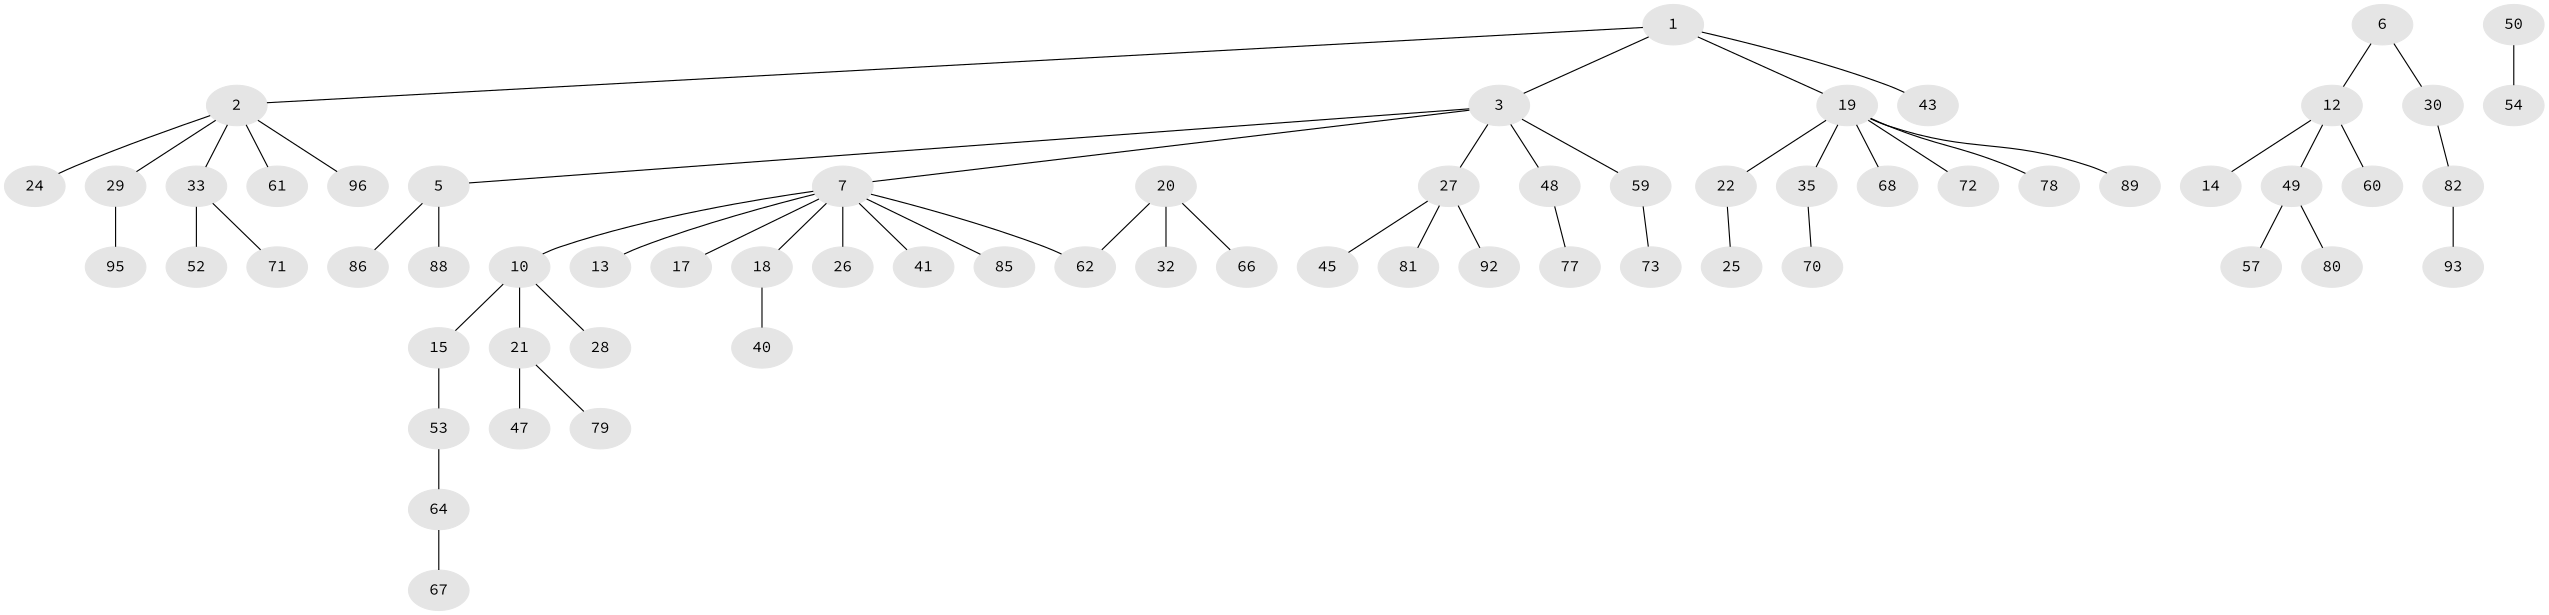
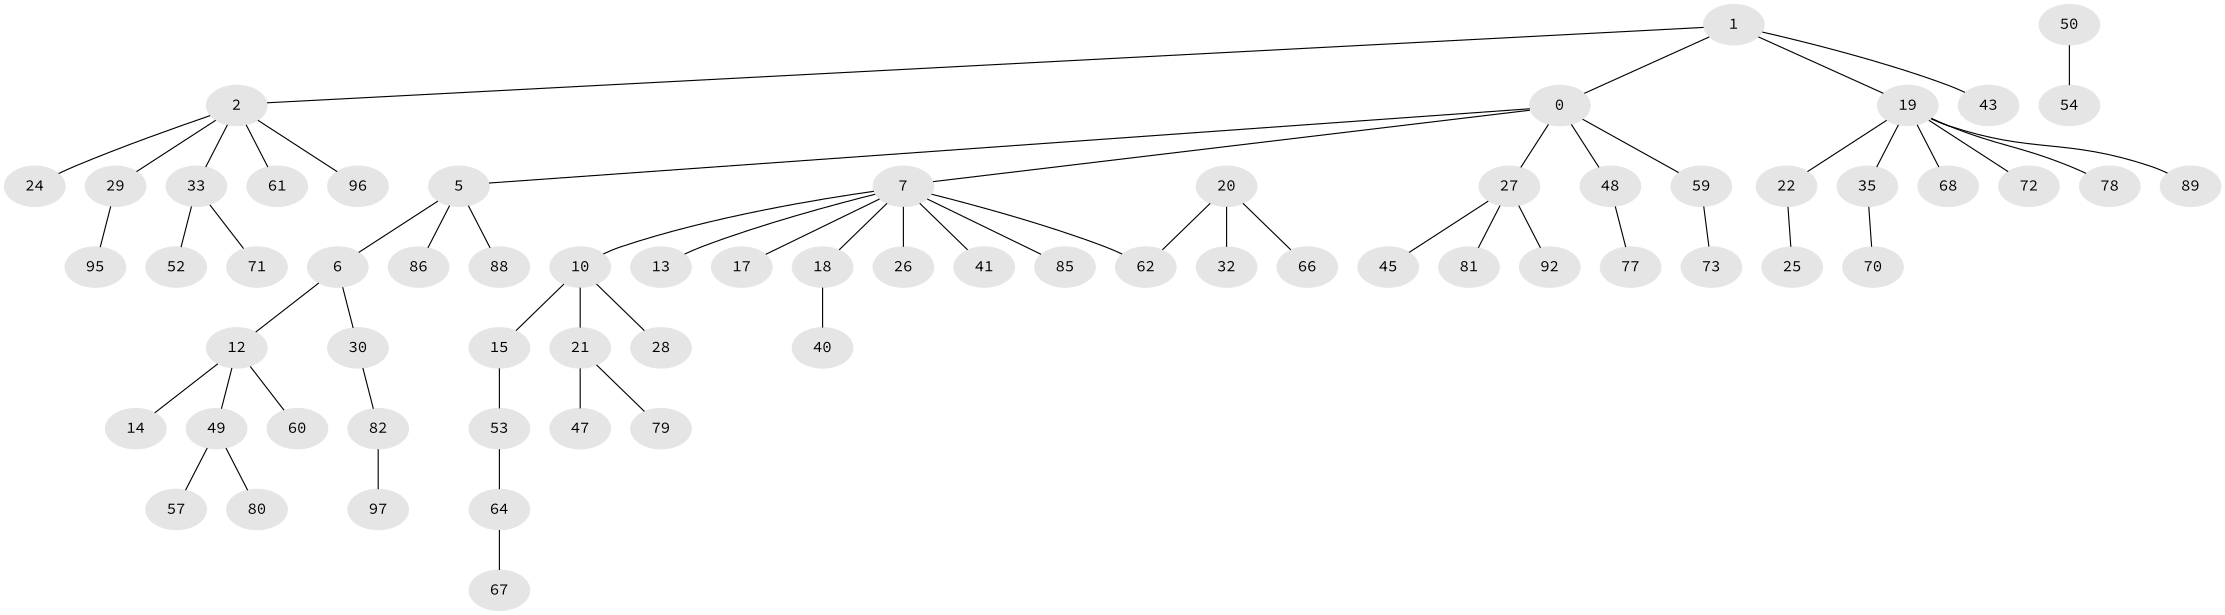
node "3": label "3" -> "0"
edge "5" -- "6": added
node "93": label "93" -> "97"
